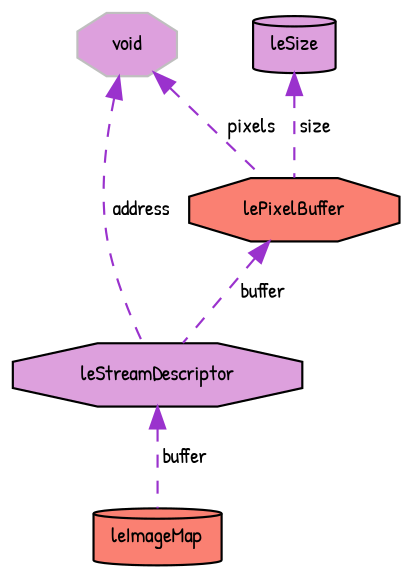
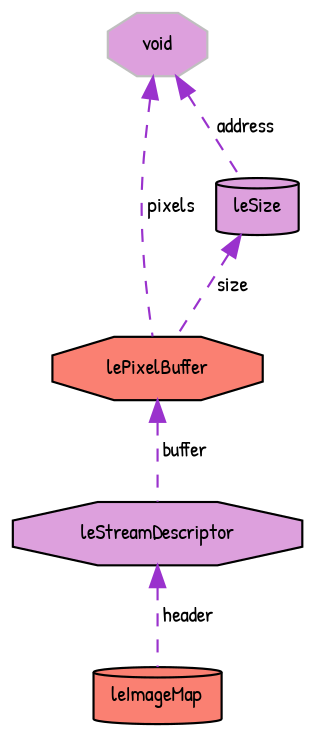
edge "leStreamDescriptor" -> "void": now "leSize" -> "void"
edge "leImageMap" -> "leStreamDescriptor": label " buffer" -> " header"
